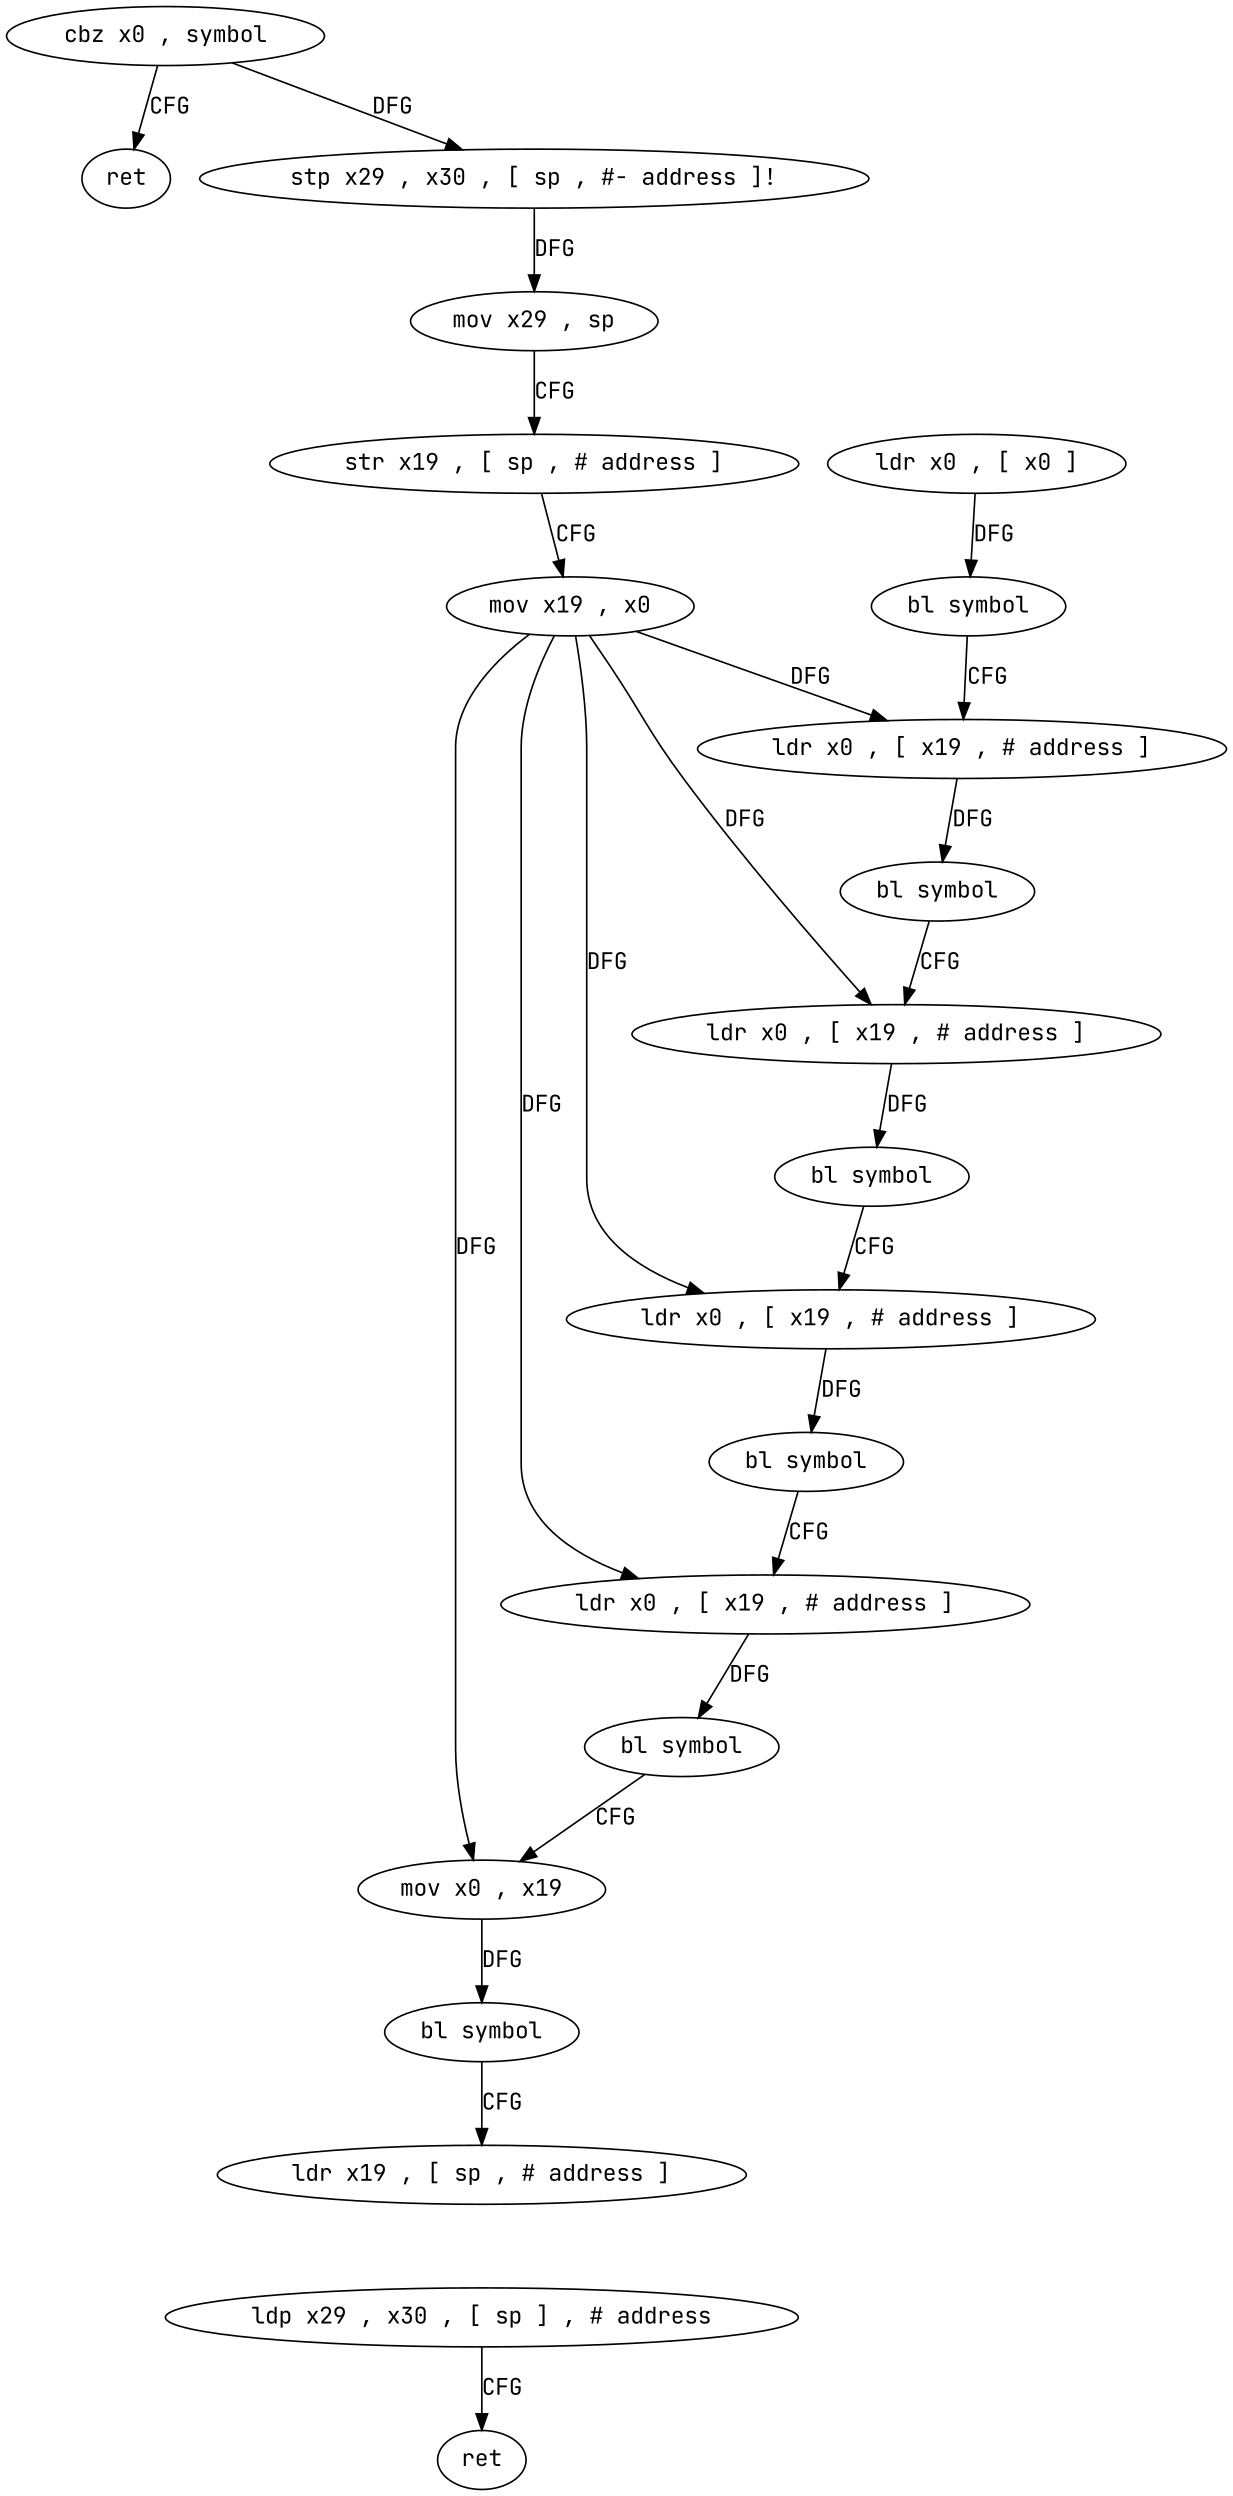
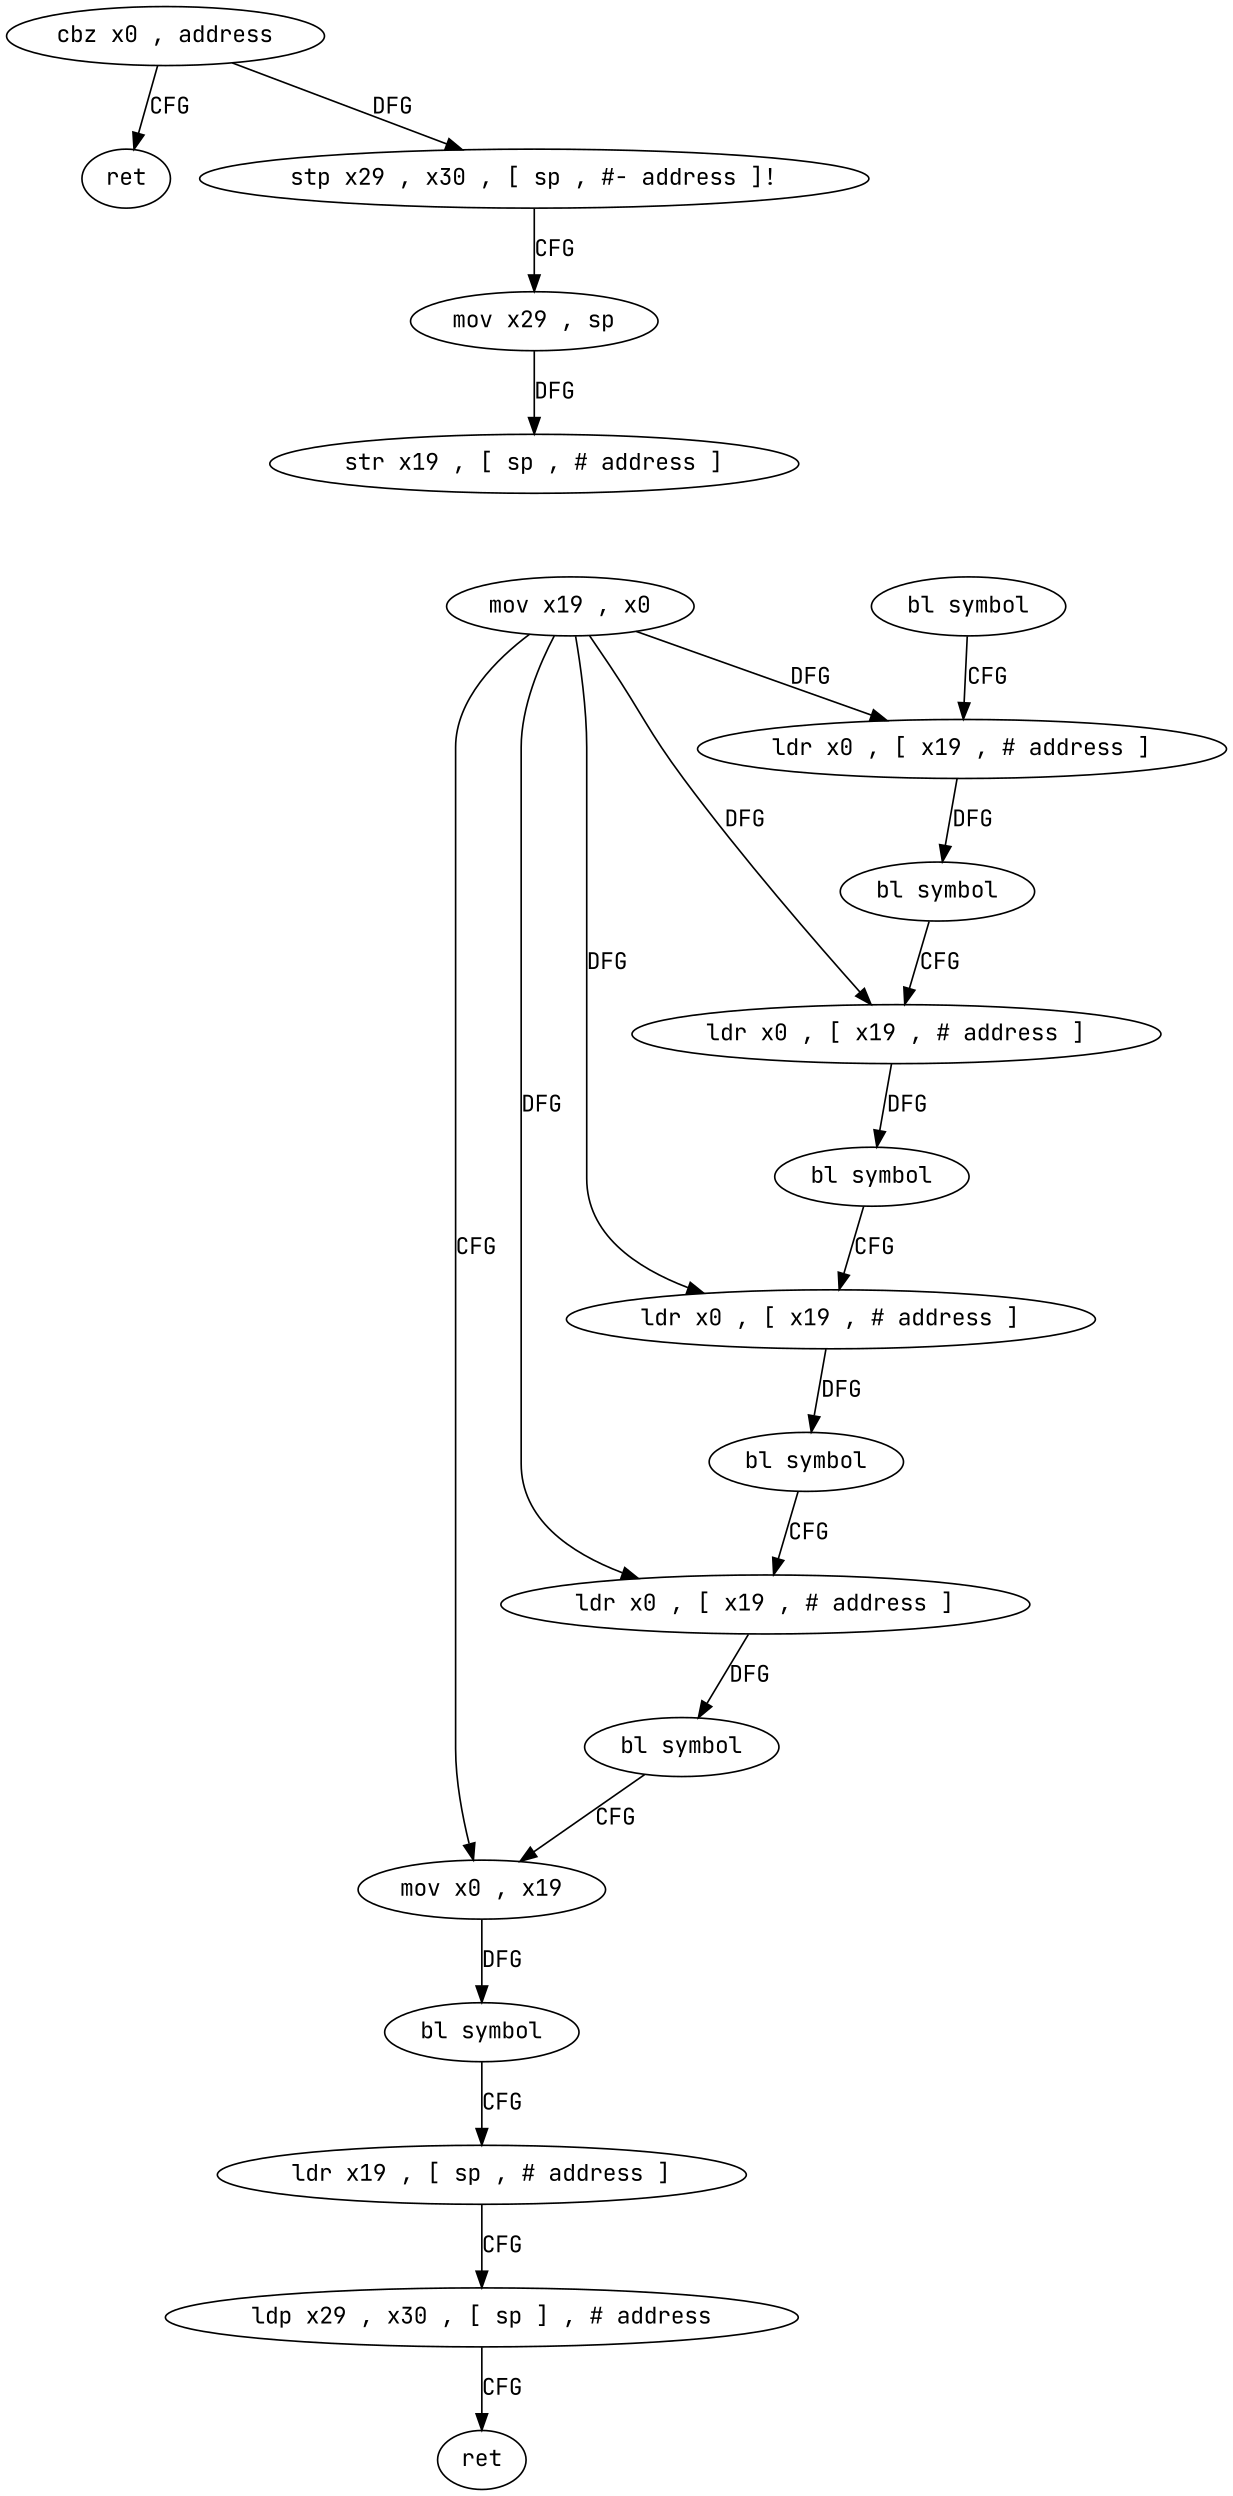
node "cbz x0 , symbol": label "cbz x0 , symbol" -> "cbz x0 , address"
edge "stp x29 , x30 , [ sp , #- address ]!" -> "mov x29 , sp": label "DFG" -> "CFG"
edge "mov x29 , sp" -> "str x19 , [ sp , # address ]": label "CFG" -> "DFG"
node "ldr x0 , [ x0 ]": removed
edge "str x19 , [ sp , # address ]" -> "mov x19 , x0": removed, label "CFG"
edge "mov x19 , x0" -> "mov x0 , x19": label "DFG" -> "CFG"
edge "ldr x19 , [ sp , # address ]" -> "ldp x29 , x30 , [ sp ] , # address": added, label "CFG"
